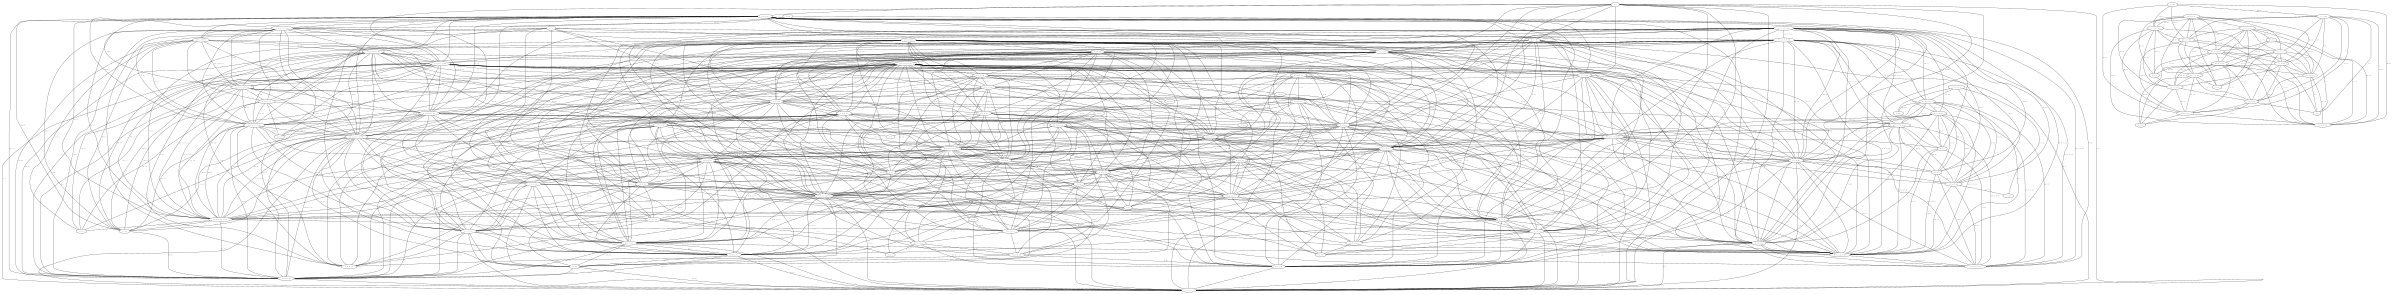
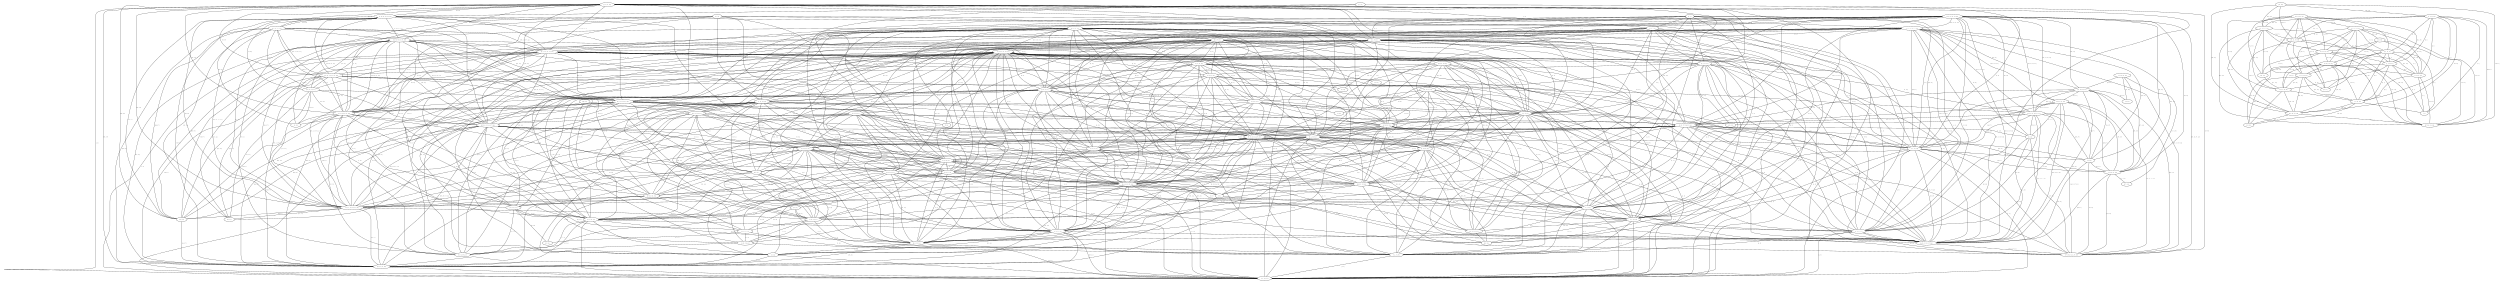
edge "[3, 4]" -- "[3, 4, 57, 58]": removed, label "[4, 3]"
edge "[43, 44, 57, 58]" -- "[43, 44, 53, 54, 57, 58]": added, label "[58, 43, 57, 44]"
